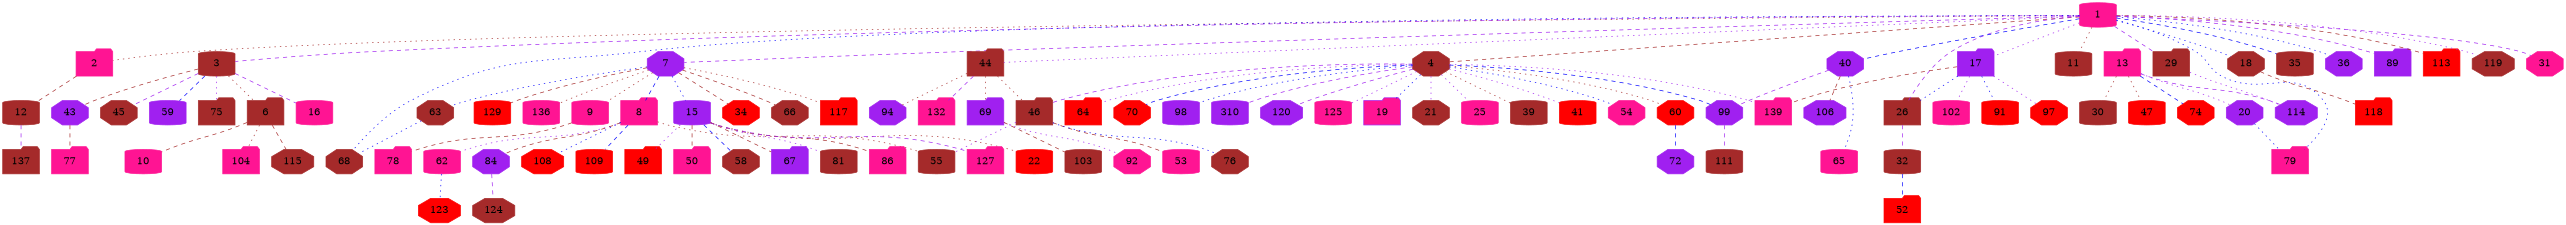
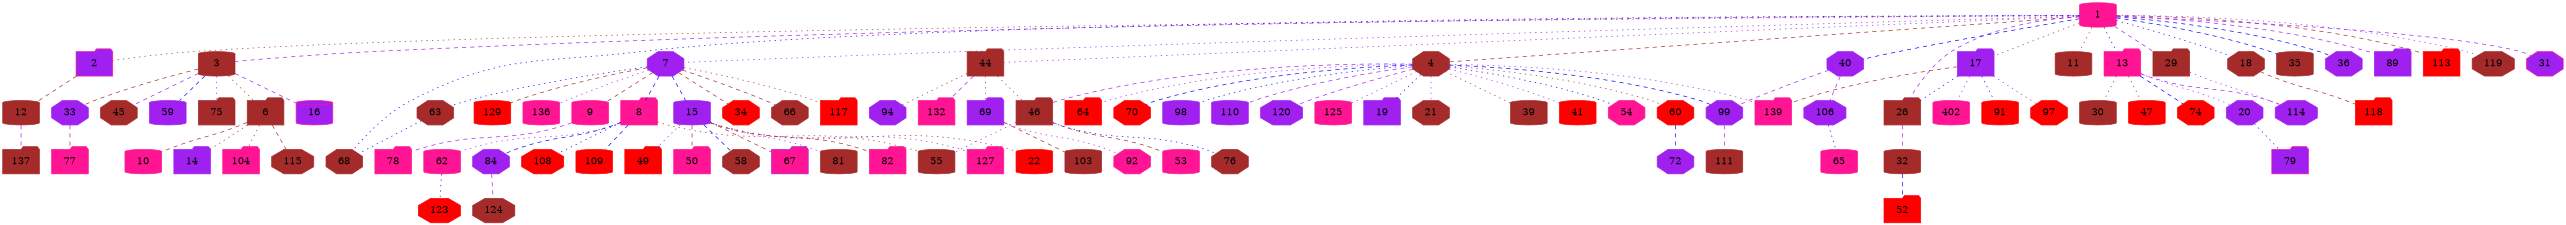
edge "1" -- "36": style dotted -> dashed
edge "1" -- "7": style dashed -> dotted
edge "1" -- "17": color purple -> brown
node "2": fillcolor deeppink -> purple
node "31": fillcolor deeppink -> purple
edge "1" -- "79": now "1" -- "13"
edge "40" -- "106": color brown -> purple
edge "7" -- "136": color brown -> purple
edge "7" -- "9": style dotted -> dashed
edge "7" -- "15": style dotted -> dashed
node "43": label "43" -> "33"
node "16": fillcolor deeppink -> purple
node "310": label "310" -> "110"
node "19": fillcolor deeppink -> purple
node "25": removed
edge "40" -- "65": now "106" -- "65"
node "102": label "102" -> "402"
edge "9" -- "78": color brown -> purple
edge "15" -- "127": style dashed -> dotted
edge "8" -- "84": color brown -> blue
node "14": added
node "67": fillcolor purple -> deeppink
node "86": label "86" -> "82"
node "79": fillcolor deeppink -> purple
